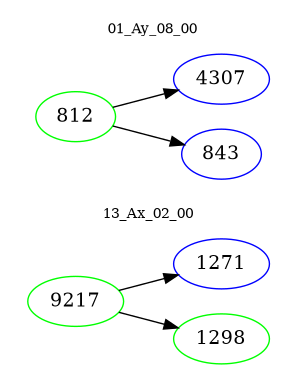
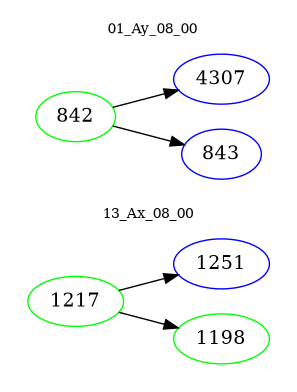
node "812": label "812" -> "842"
cluster "13_Ax_02_00": label "13_Ax_02_00" -> "13_Ax_08_00"
node "1271": label "1271" -> "1251"
node "9217": label "9217" -> "1217"
node "1298": label "1298" -> "1198"
